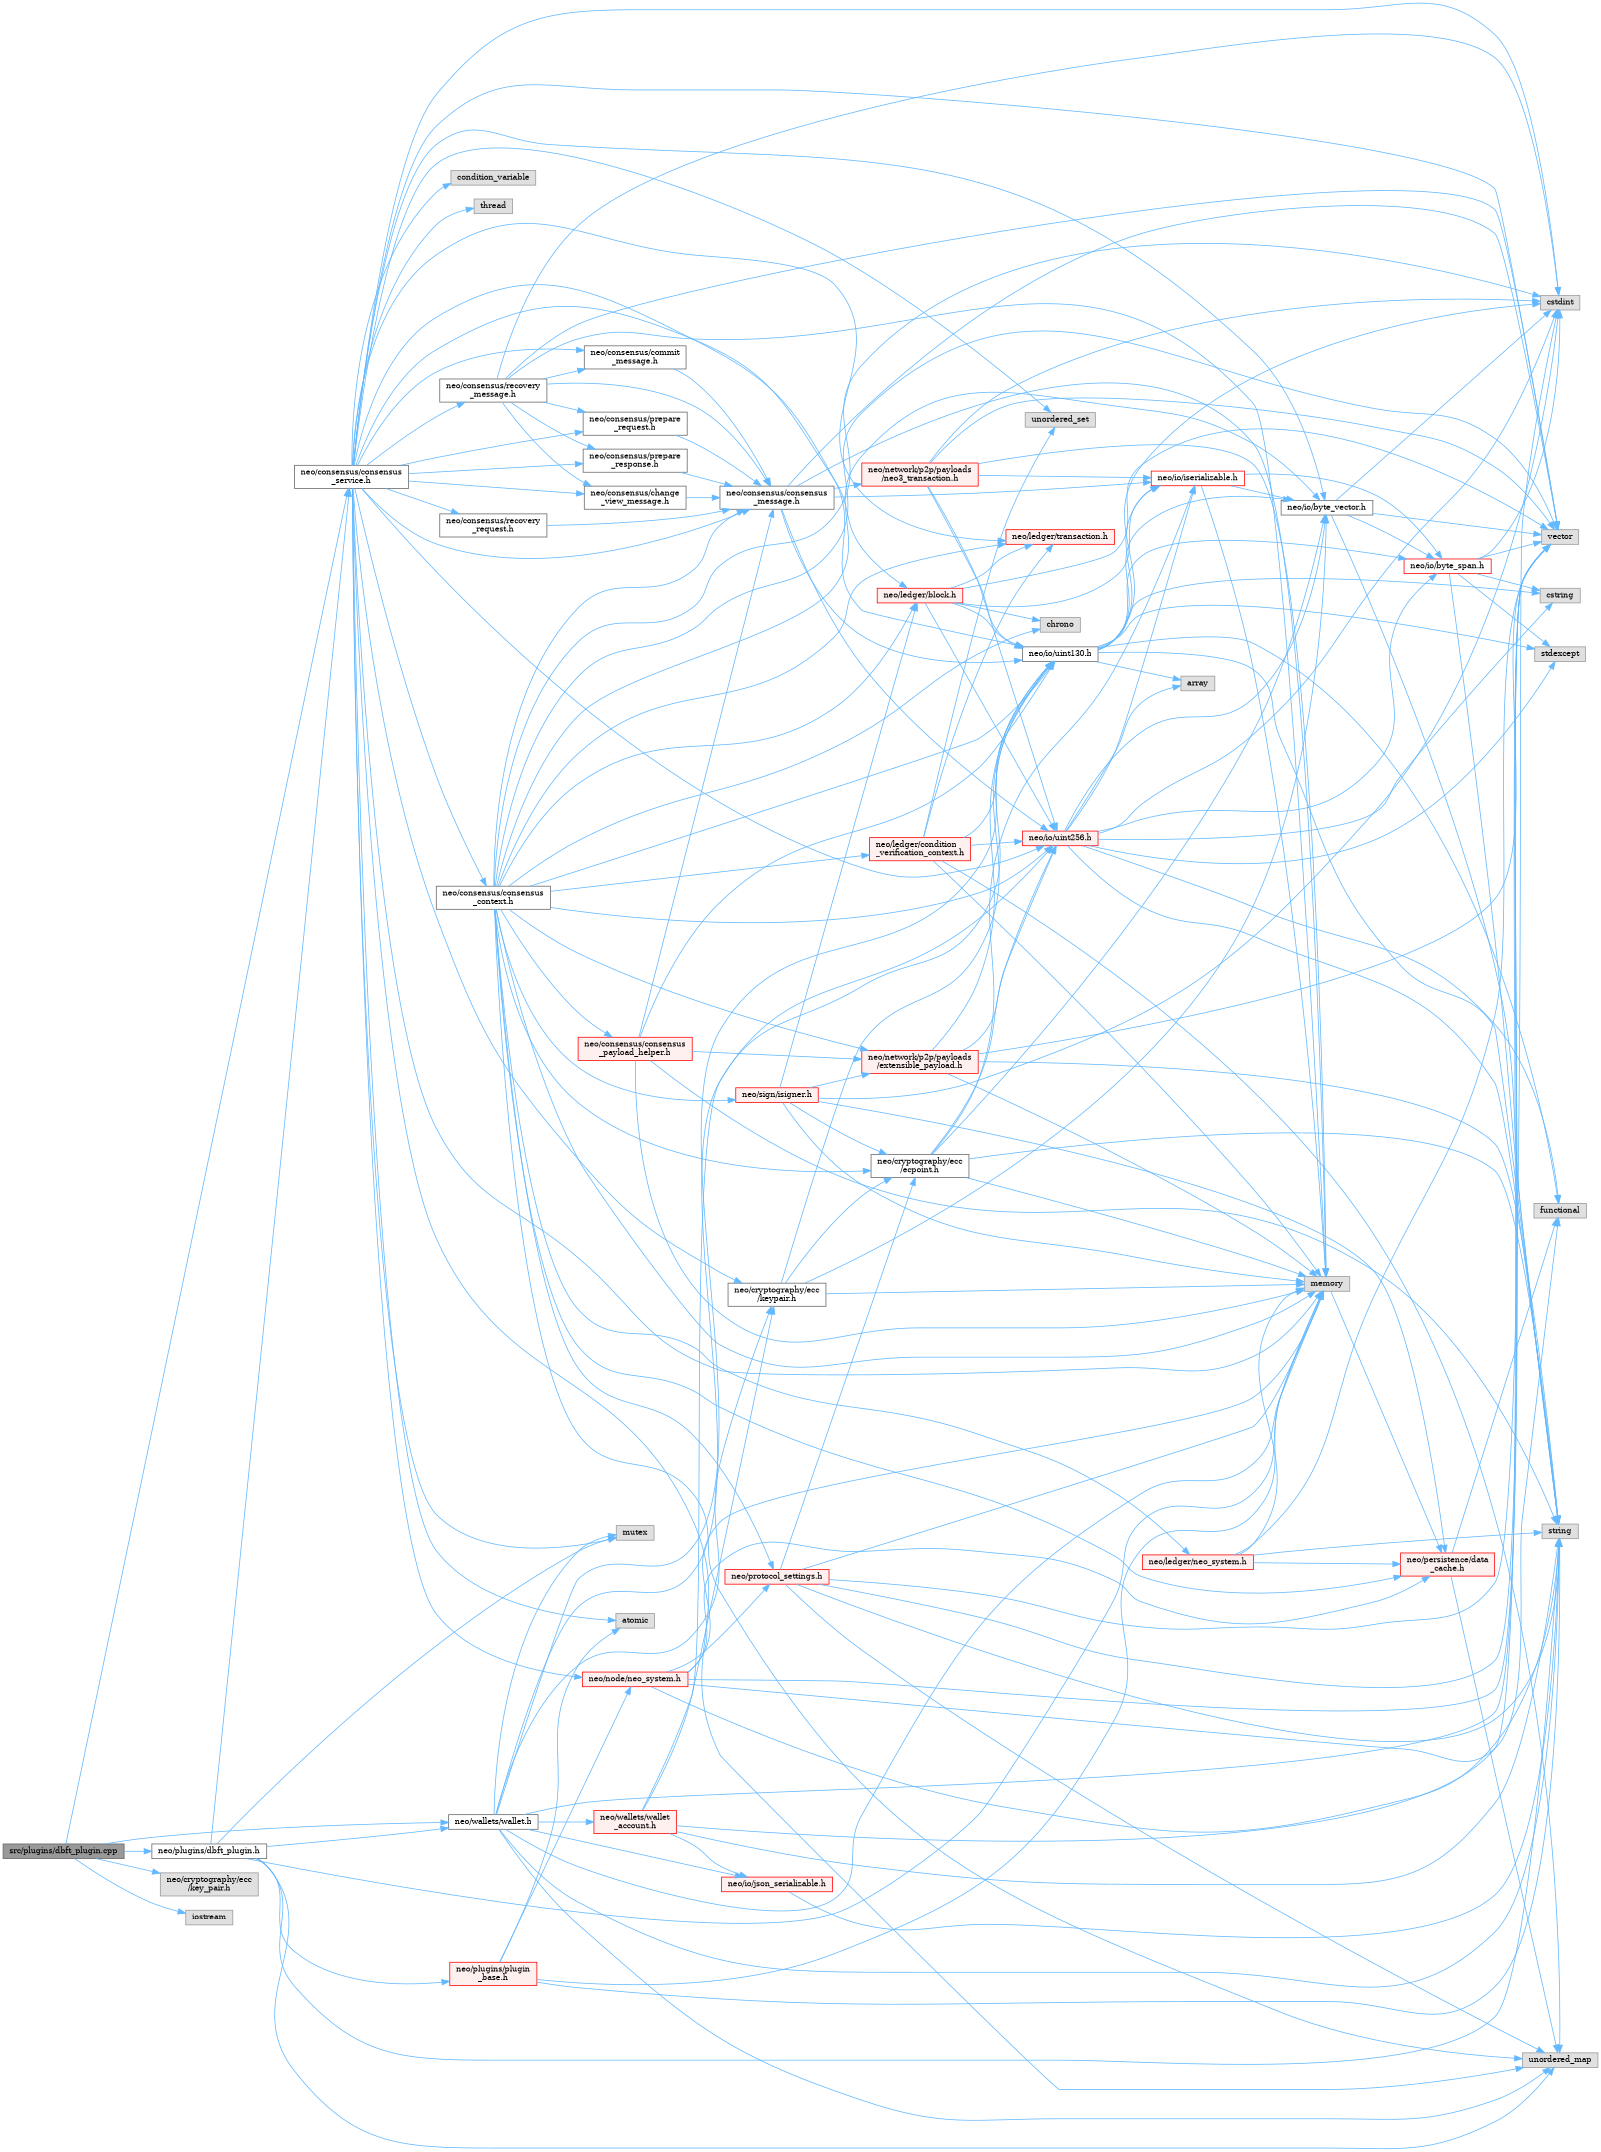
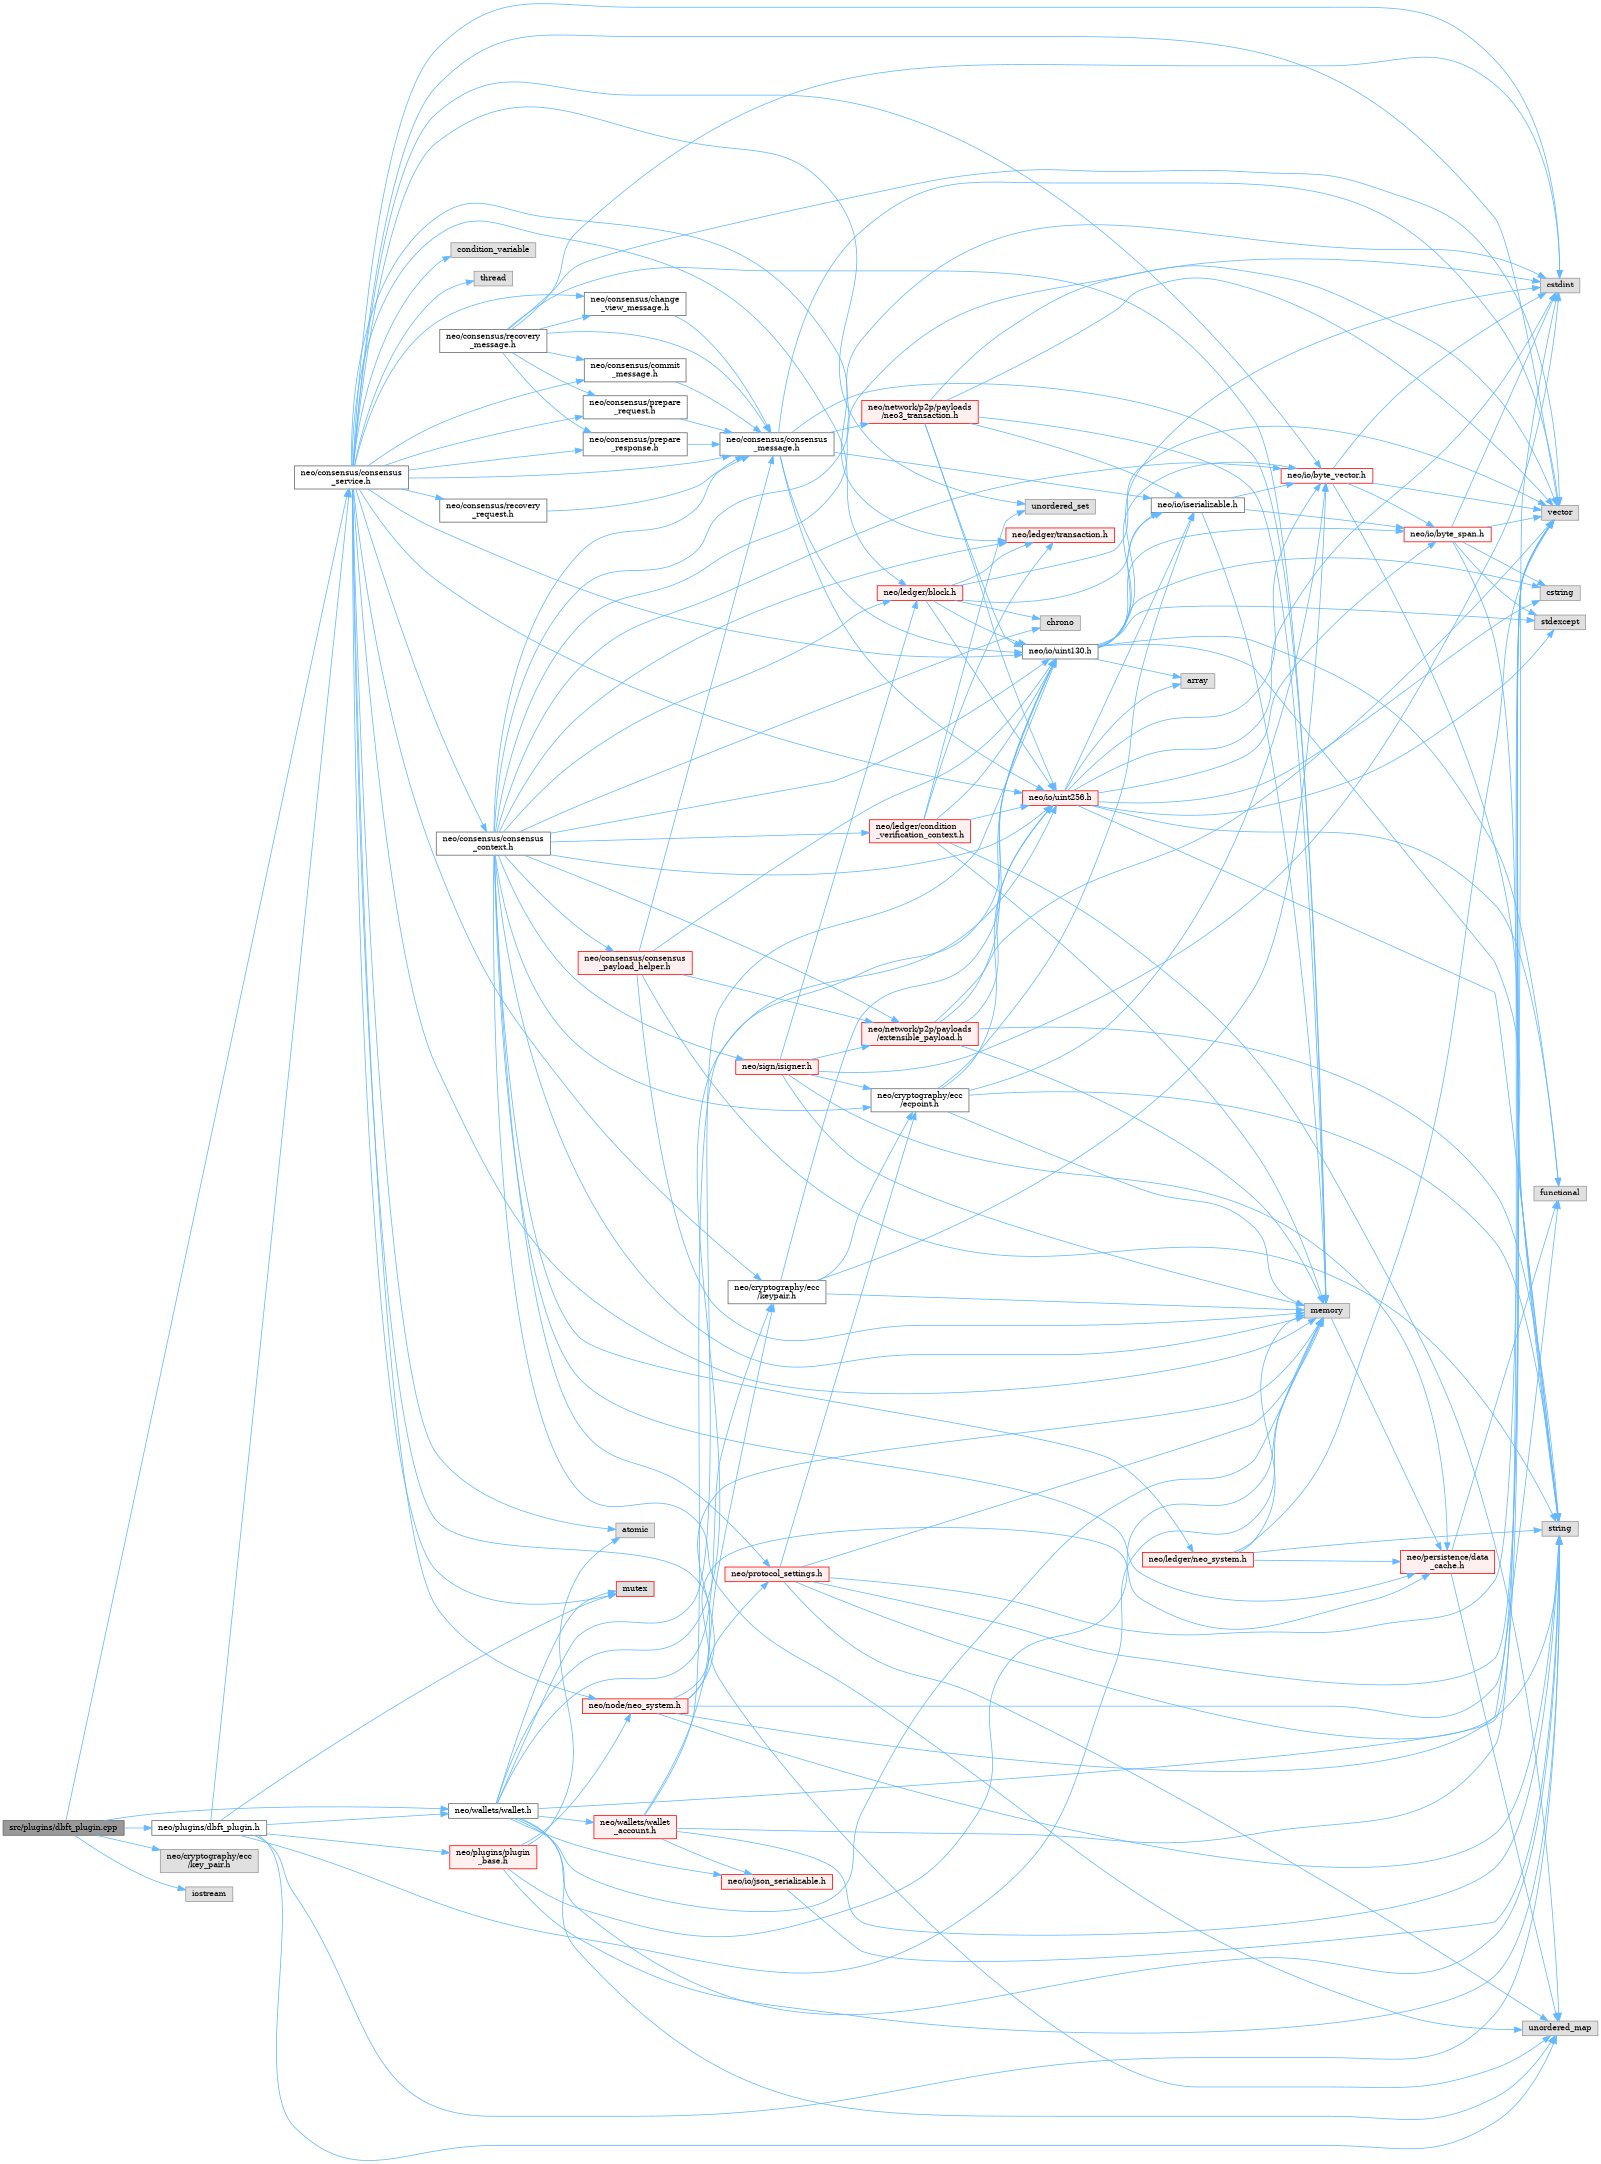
edge "neo/consensus/consensus _service.h" -> "neo/consensus/recovery _message.h": removed
node "neo/io/iserializable.h": color red -> grey40
node "neo/io/byte_vector.h": color grey40 -> red
node "mutex": color grey60 -> red
